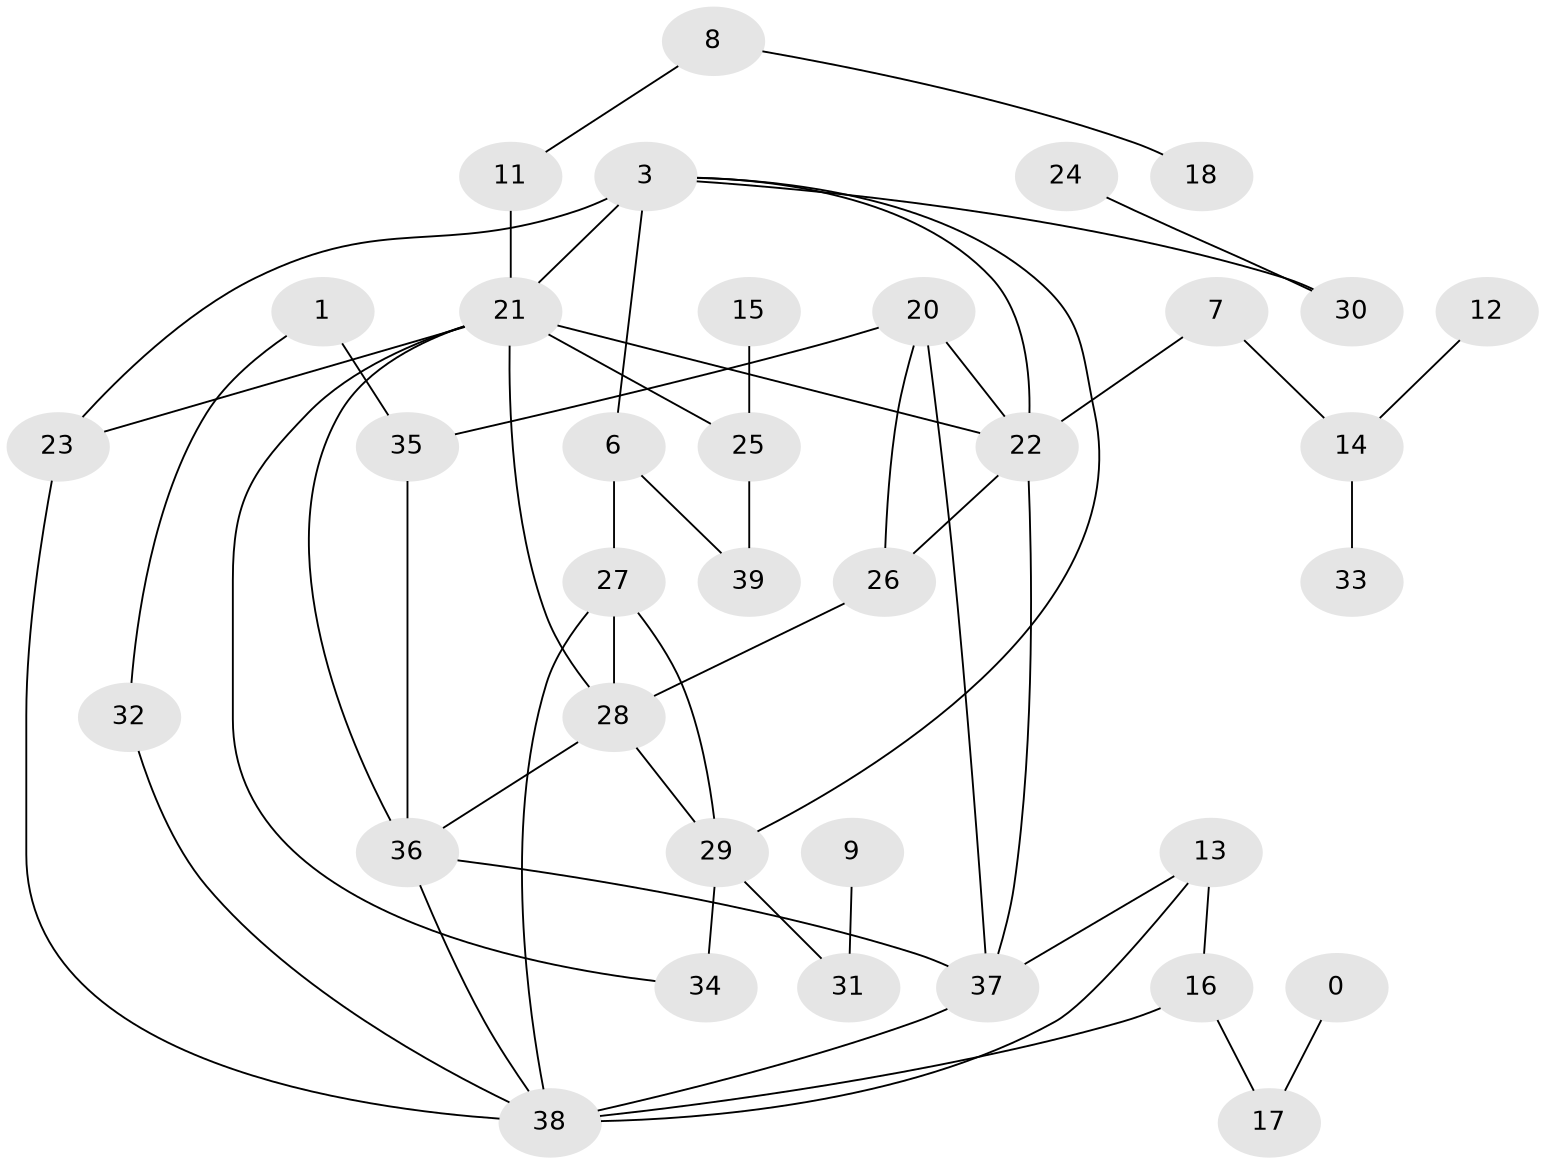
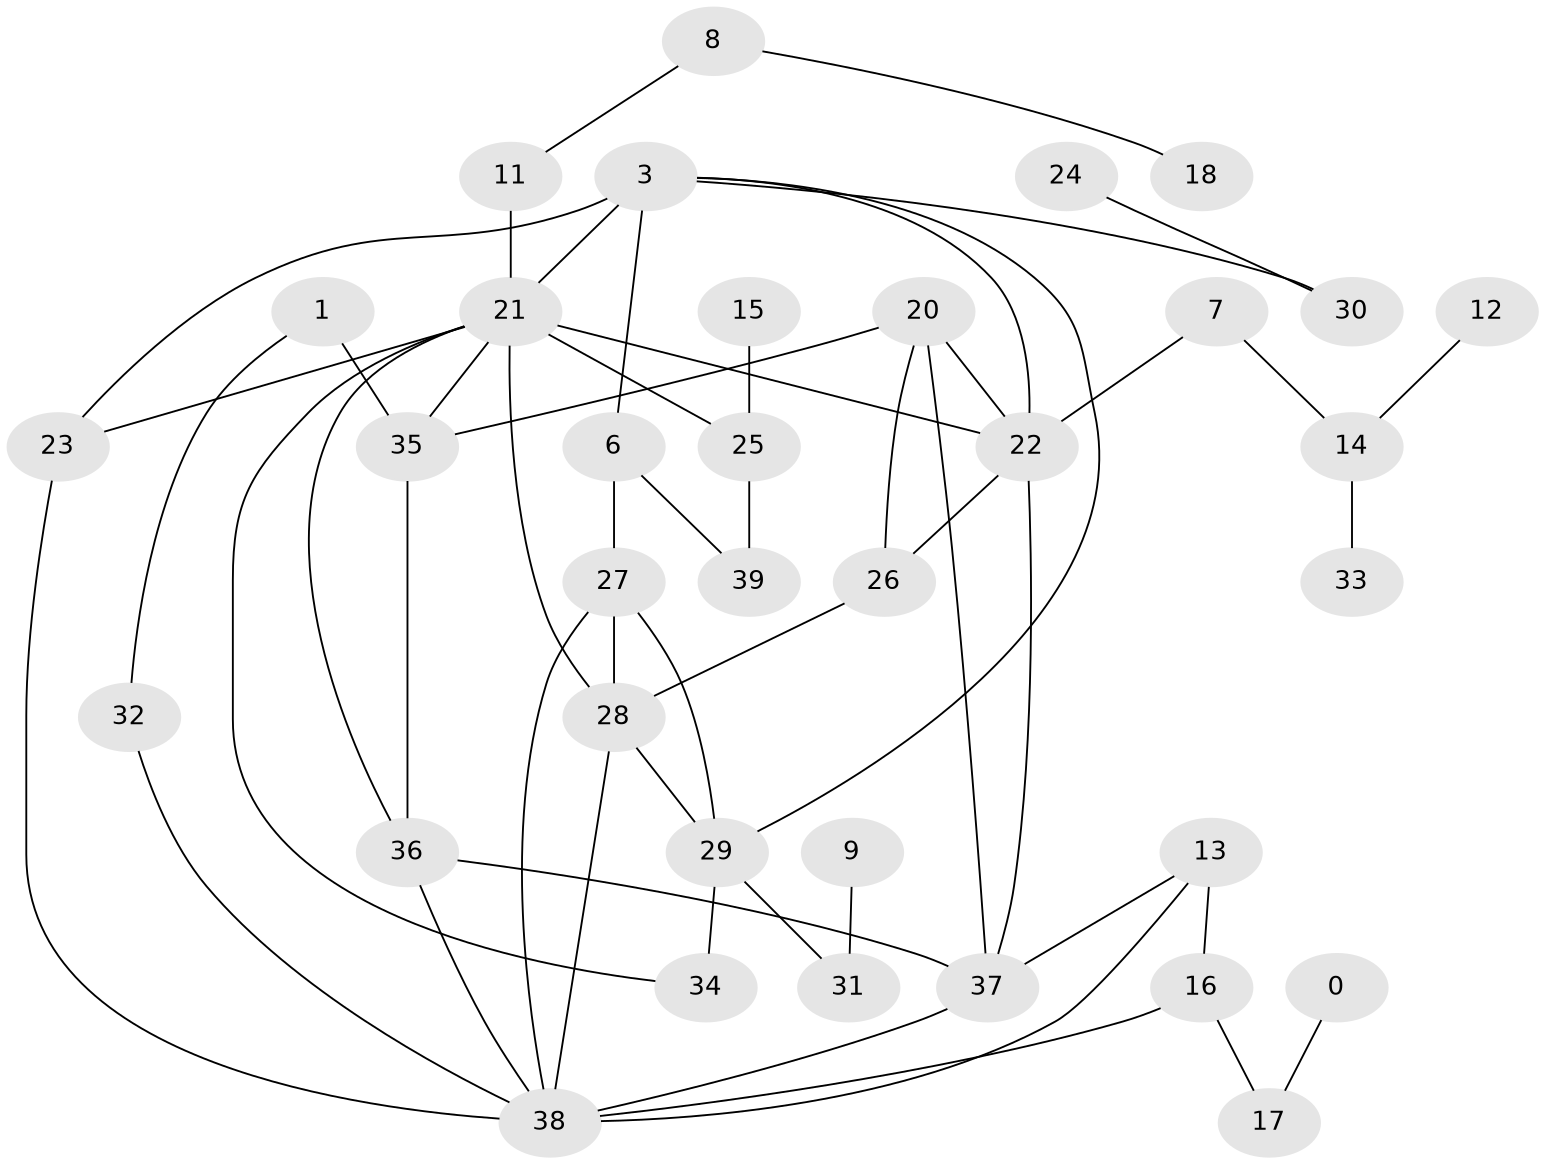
edge "21" -- "35": added
edge "28" -- "36": now "28" -- "38"
